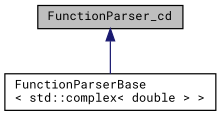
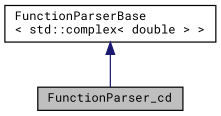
edge "FunctionParserBase < std::complex< double > >" -> "FunctionParser_cd": reversed
